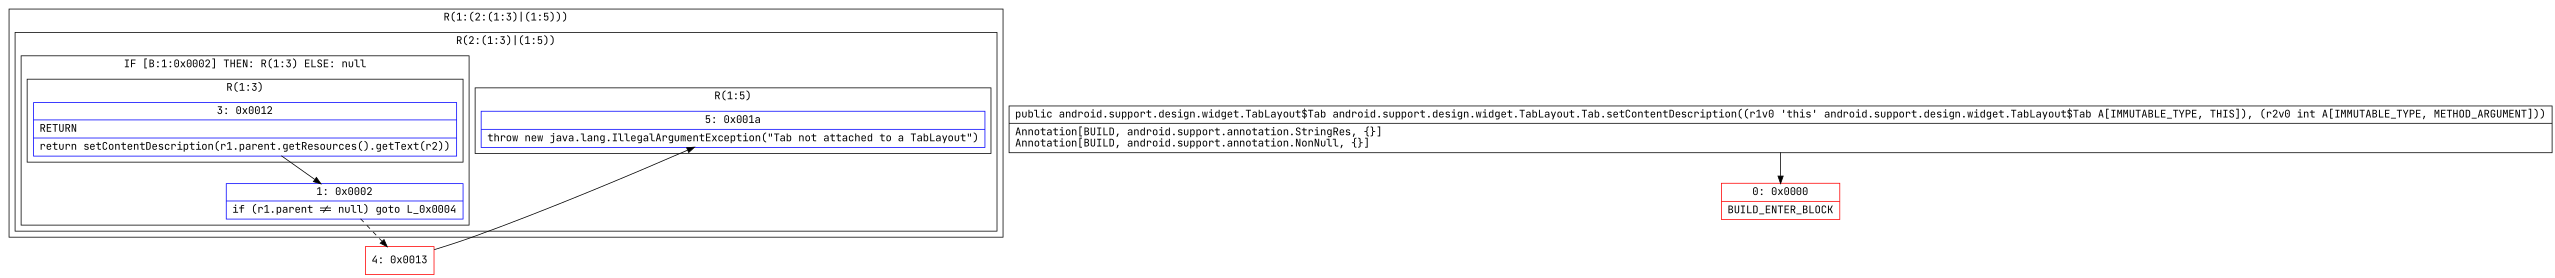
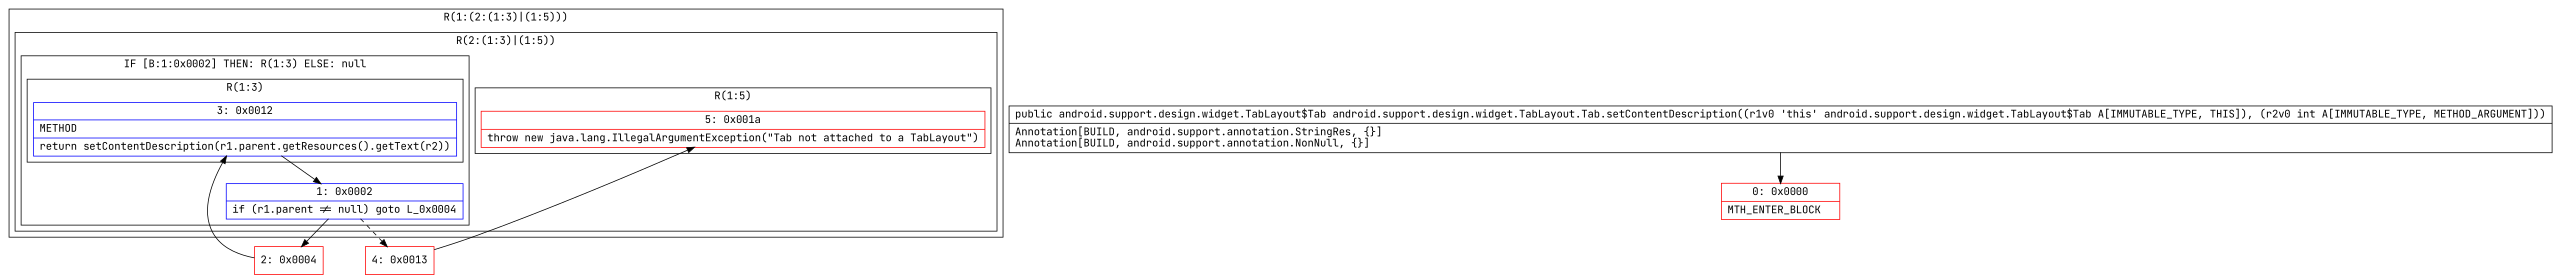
node "3: 0x0012": text "RETURN" -> "METHOD"
node "5: 0x001a": color blue -> red
node "0: 0x0000": text "BUILD_ENTER_BLOCK" -> "MTH_ENTER_BLOCK"
node "2: 0x0004": added
